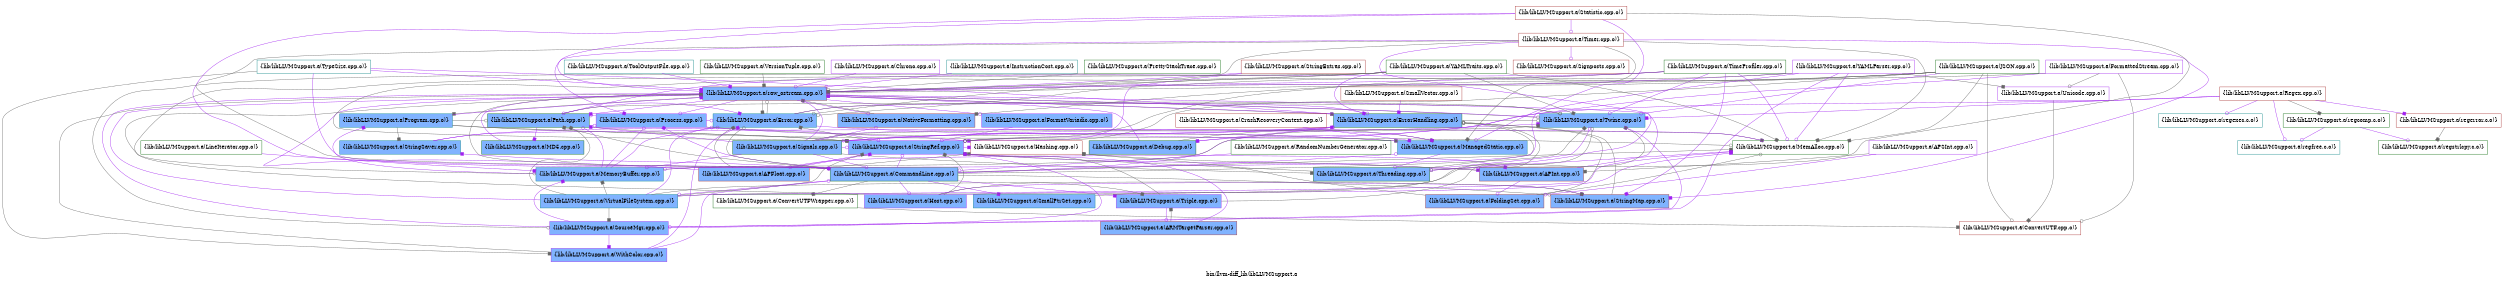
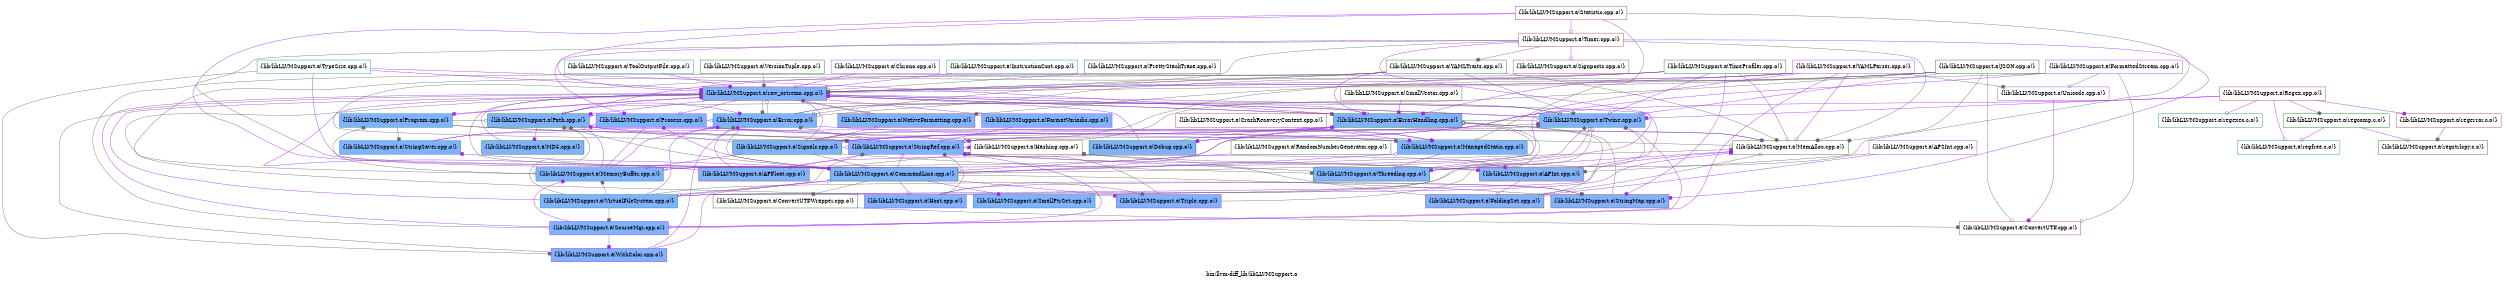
node "{lib/libLLVMSupport.a(StringExtras.cpp.o)}": removed
edge "{lib/libLLVMSupport.a(YAMLParser.cpp.o)}" -> "{lib/libLLVMSupport.a(ErrorHandling.cpp.o)}": added
edge "{lib/libLLVMSupport.a(Timer.cpp.o)}" -> "{lib/libLLVMSupport.a(ManagedStatic.cpp.o)}": now "{lib/libLLVMSupport.a(Timer.cpp.o)}" -> "{lib/libLLVMSupport.a(YAMLTraits.cpp.o)}"
edge "{lib/libLLVMSupport.a(Statistic.cpp.o)}" -> "{lib/libLLVMSupport.a(ManagedStatic.cpp.o)}": color purple -> gray40
edge "{lib/libLLVMSupport.a(Timer.cpp.o)}" -> "{lib/libLLVMSupport.a(Threading.cpp.o)}": arrowhead odot -> box
edge "{lib/libLLVMSupport.a(raw_ostream.cpp.o)}" -> "{lib/libLLVMSupport.a(Program.cpp.o)}": color gray40 -> purple
edge "{lib/libLLVMSupport.a(Path.cpp.o)}" -> "{lib/libLLVMSupport.a(StringRef.cpp.o)}": color gray40 -> purple
edge "{lib/libLLVMSupport.a(MemoryBuffer.cpp.o)}" -> "{lib/libLLVMSupport.a(Error.cpp.o)}": arrowhead odot -> box
node "{lib/libLLVMSupport.a(LineIterator.cpp.o)}": removed
edge "{lib/libLLVMSupport.a(APFloat.cpp.o)}" -> "{lib/libLLVMSupport.a(StringRef.cpp.o)}": removed
edge "{lib/libLLVMSupport.a(Unicode.cpp.o)}" -> "{lib/libLLVMSupport.a(ConvertUTF.cpp.o)}": color gray40 -> purple
edge "{lib/libLLVMSupport.a(MemoryBuffer.cpp.o)}" -> "{lib/libLLVMSupport.a(Program.cpp.o)}": color purple -> gray40
node "{lib/libLLVMSupport.a(ARMTargetParser.cpp.o)}": removed
